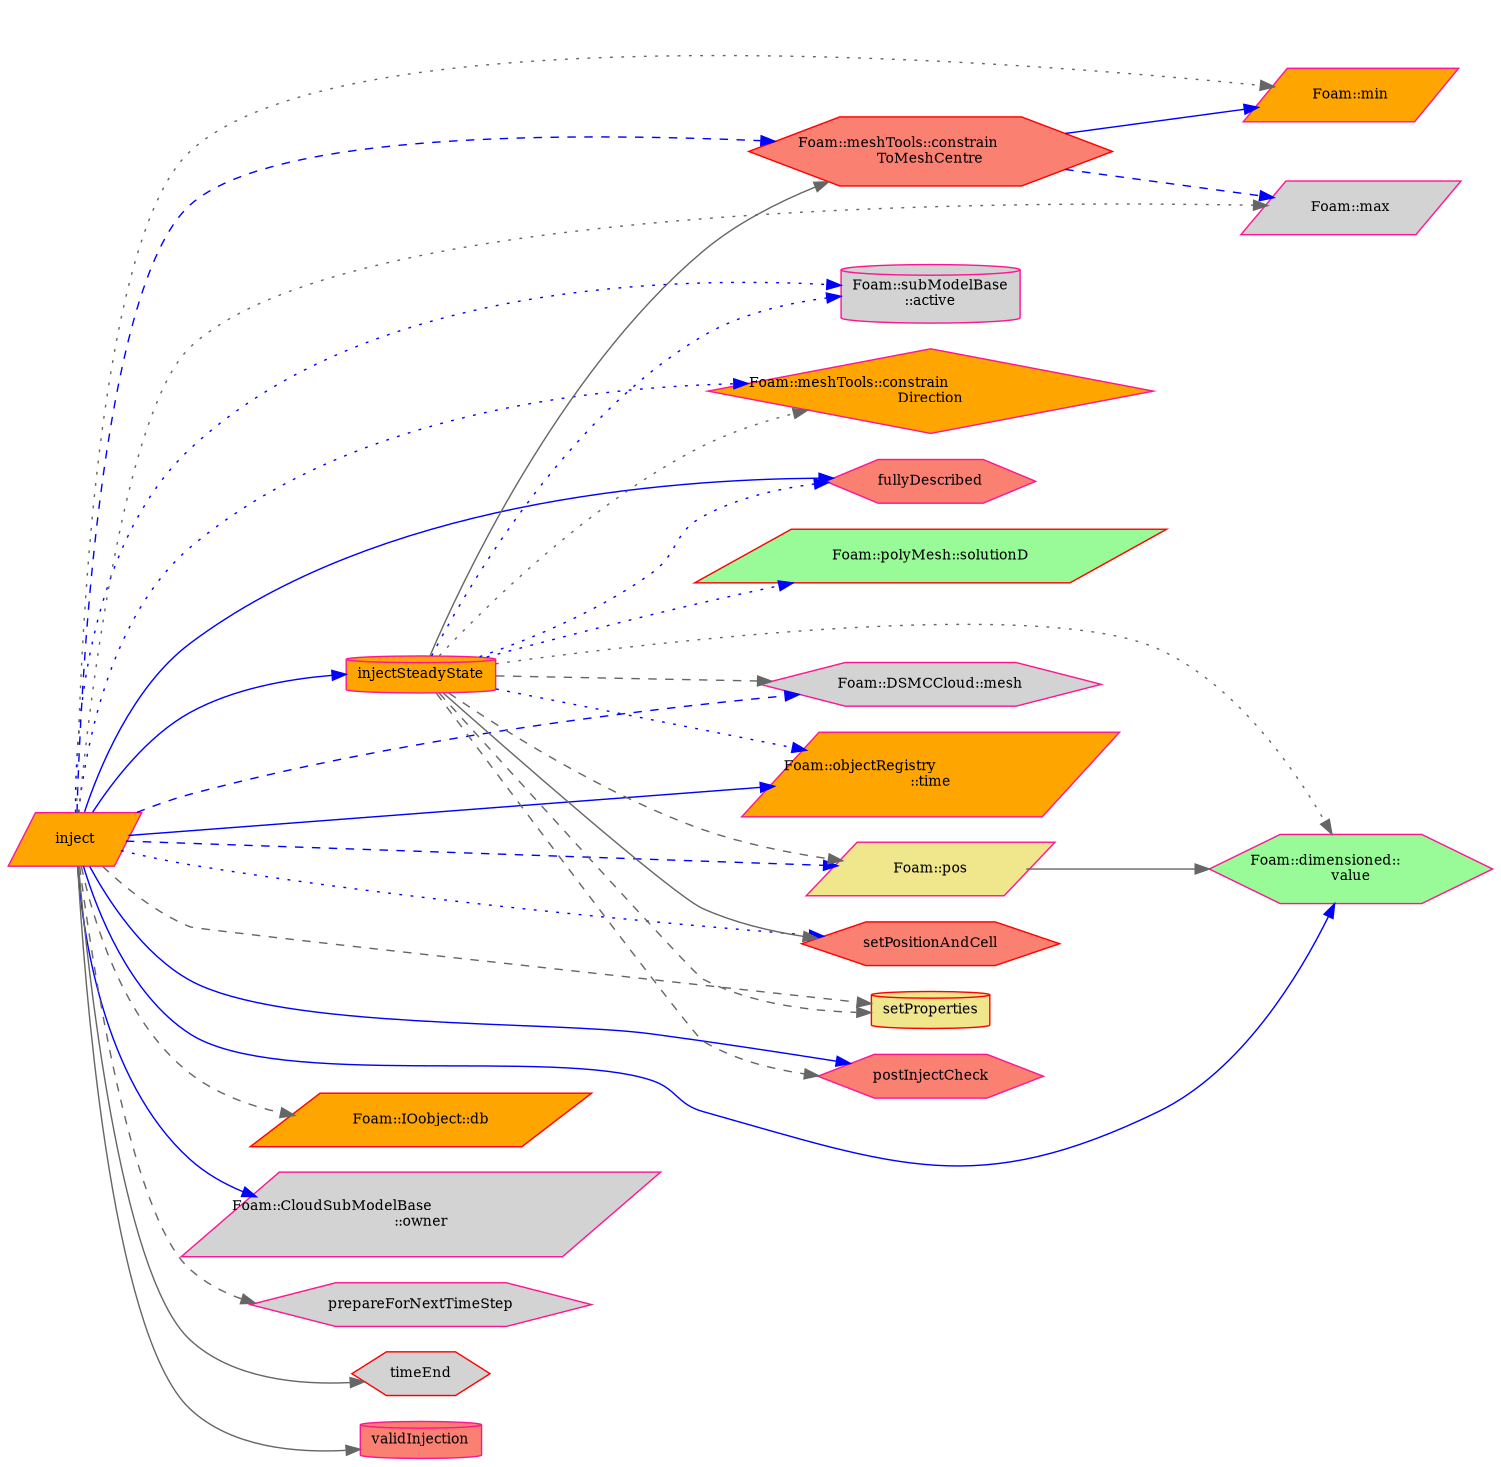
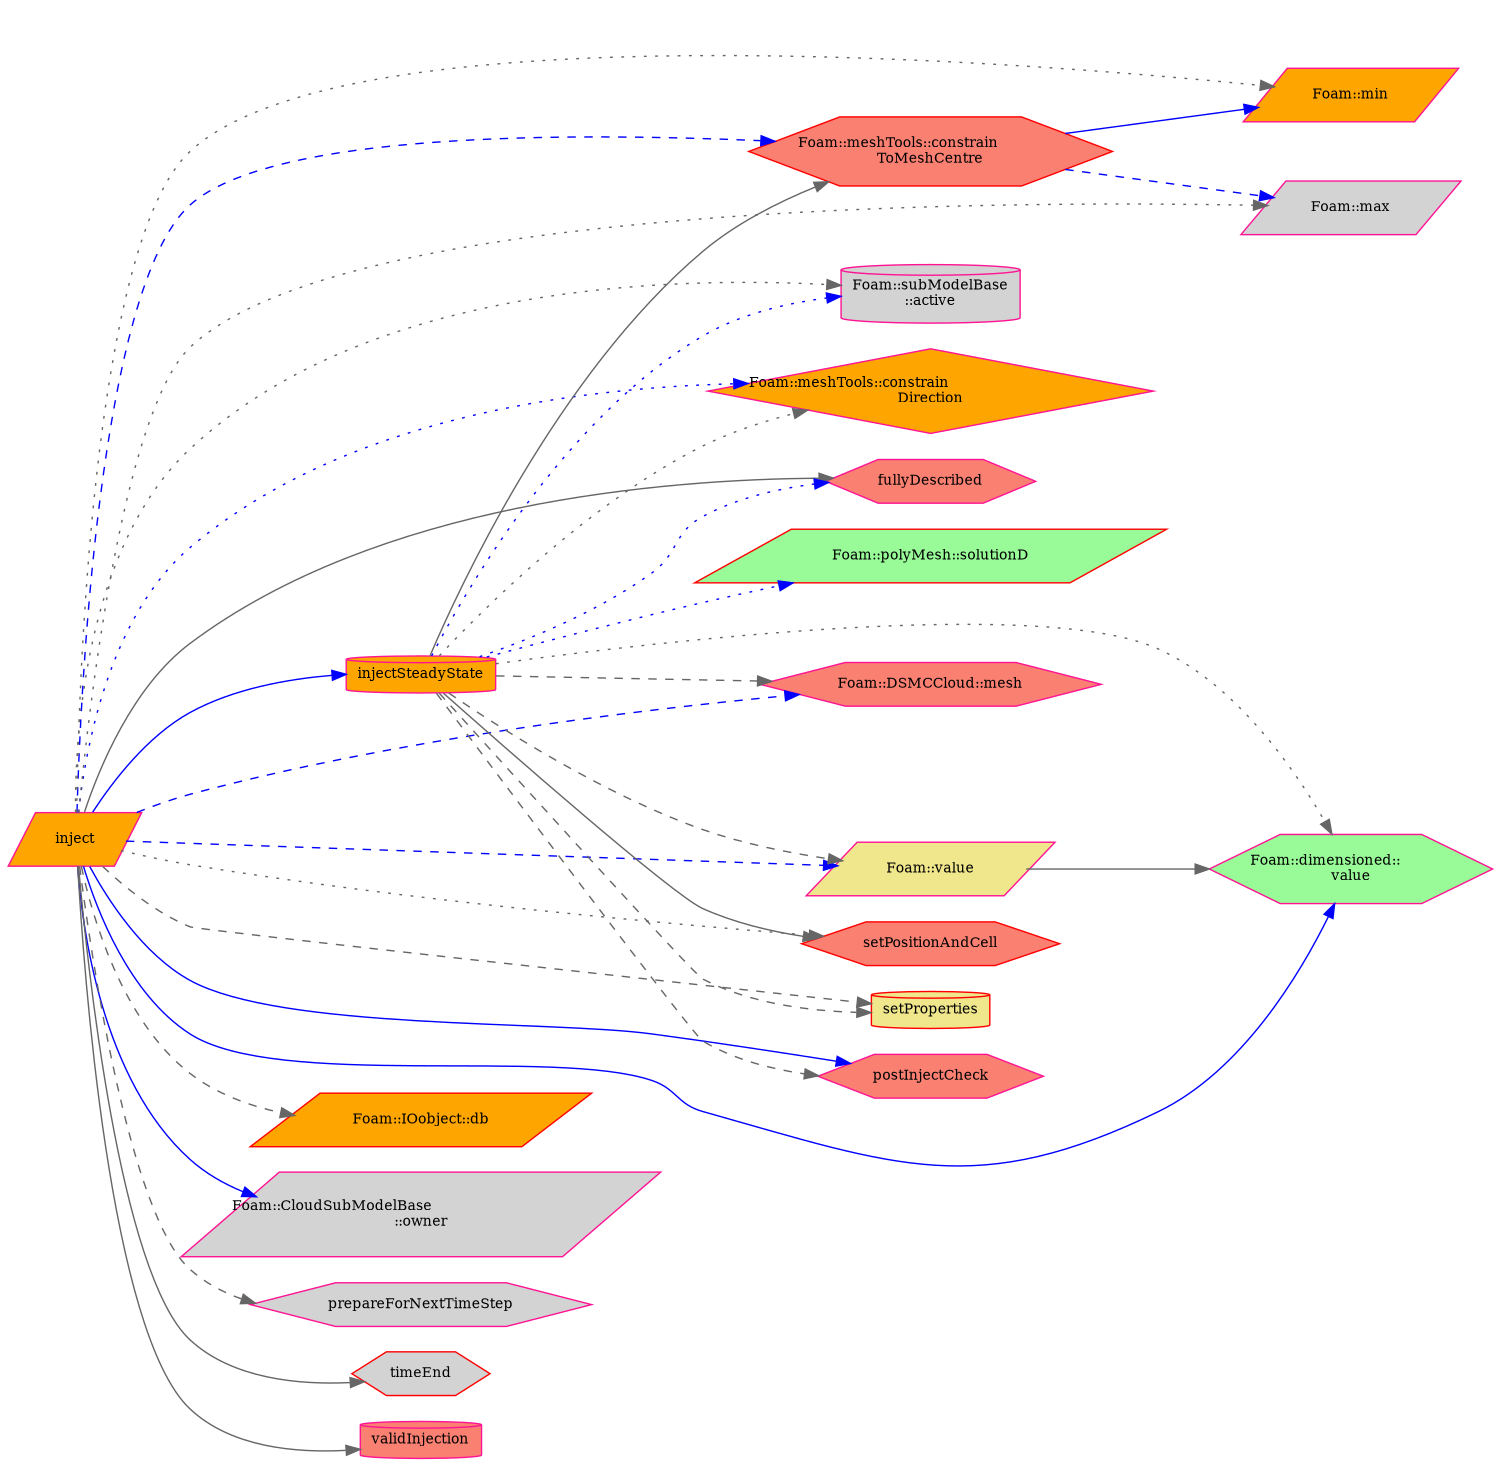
edge "inject" -> "Foam::subModelBase ::active": color blue -> gray40
edge "inject" -> "fullyDescribed": color blue -> gray40
node "Foam::DSMCCloud::mesh": fillcolor lightgrey -> salmon
node "Foam::objectRegistry ::time": removed
node "Foam::pos": label "Foam::pos" -> "Foam::value"
edge "inject" -> "setPositionAndCell": color blue -> gray40
